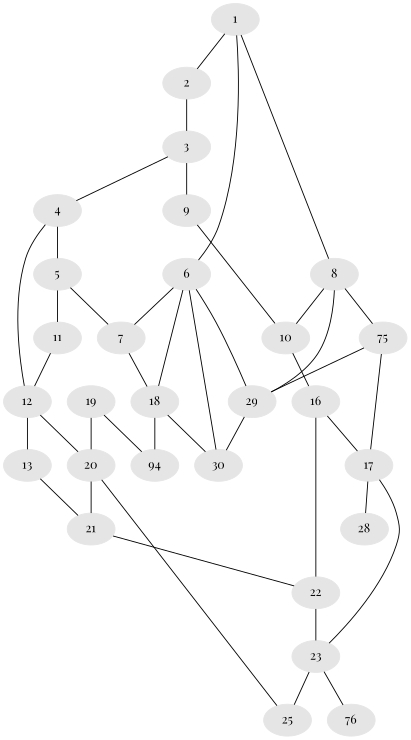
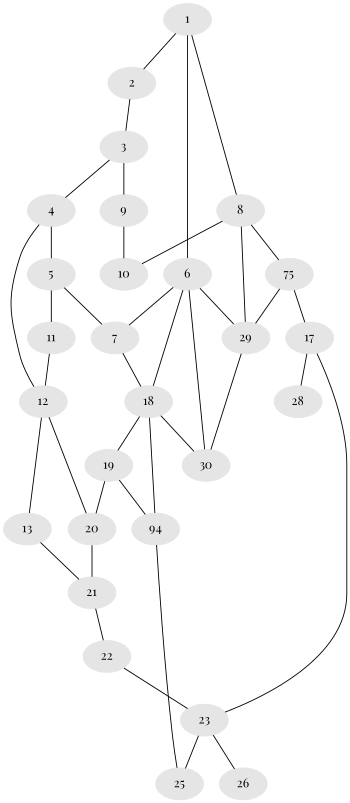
node "16": removed
edge "18" -- "19": added
edge "20" -- "25": now "94" -- "25"
node "76": label "76" -> "26"
